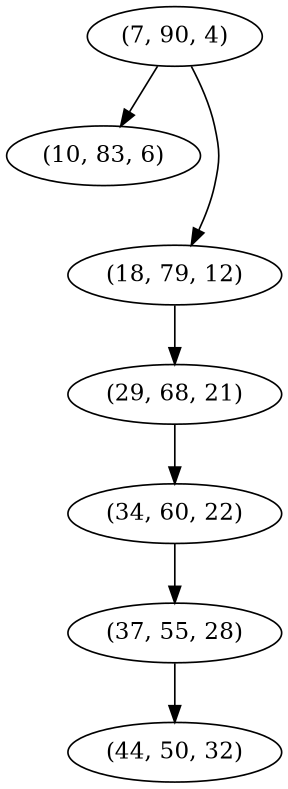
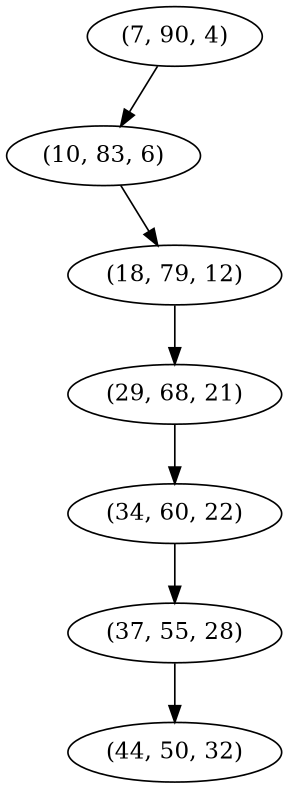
edge "(7, 90, 4)" -> "(18, 79, 12)": now "(10, 83, 6)" -> "(18, 79, 12)"
